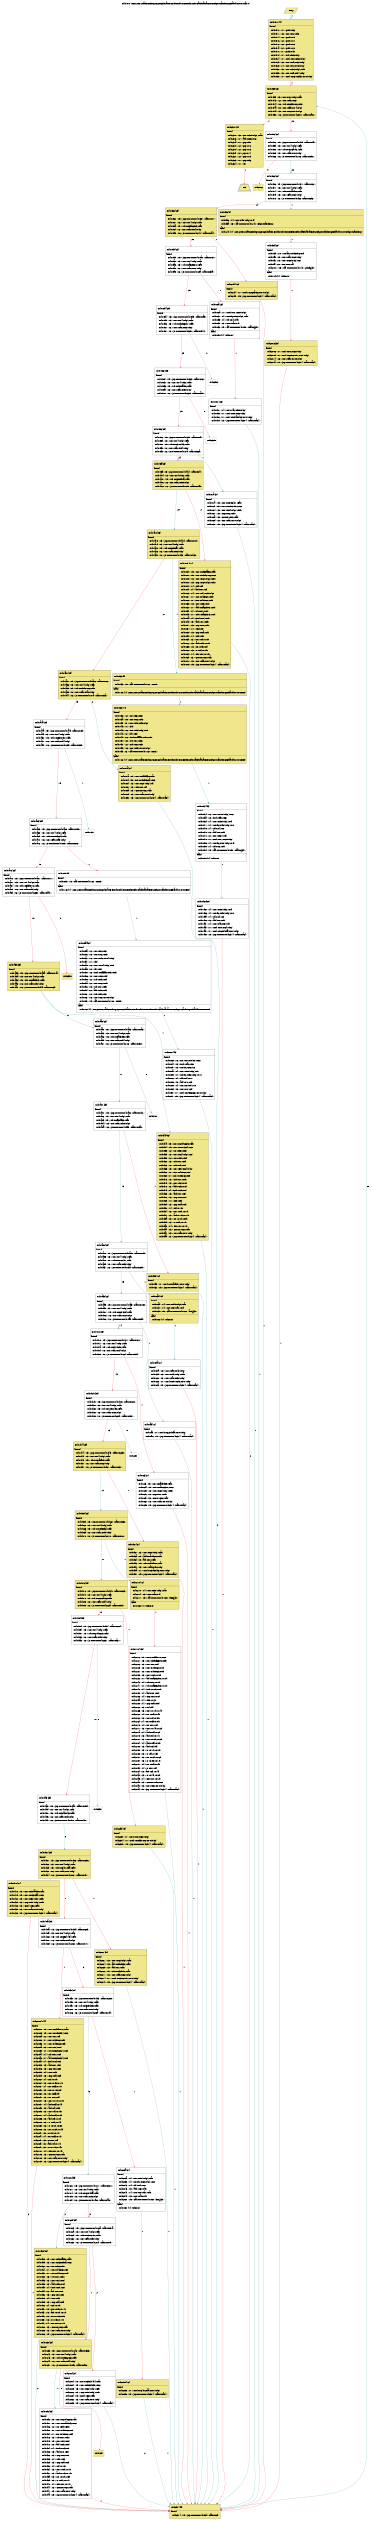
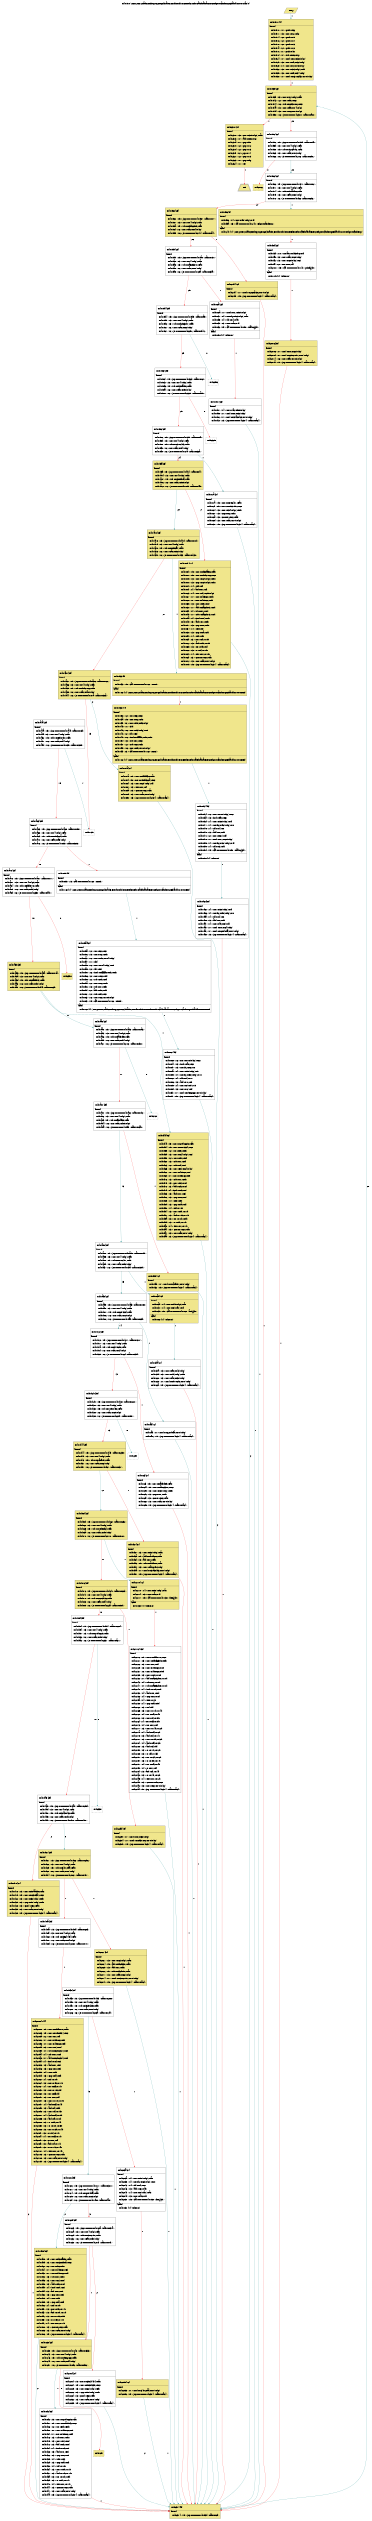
edge "0x401a31 [25]" -> "0x401a4a [25]": now "0x401a31 [25]" -> "0x401c95"
edge "0x401ba8 [25]" -> "0x401d18 [27]": added, label "2"
edge "0x401bda [25]" -> "0x401bf3 [25]": removed, label "6"
